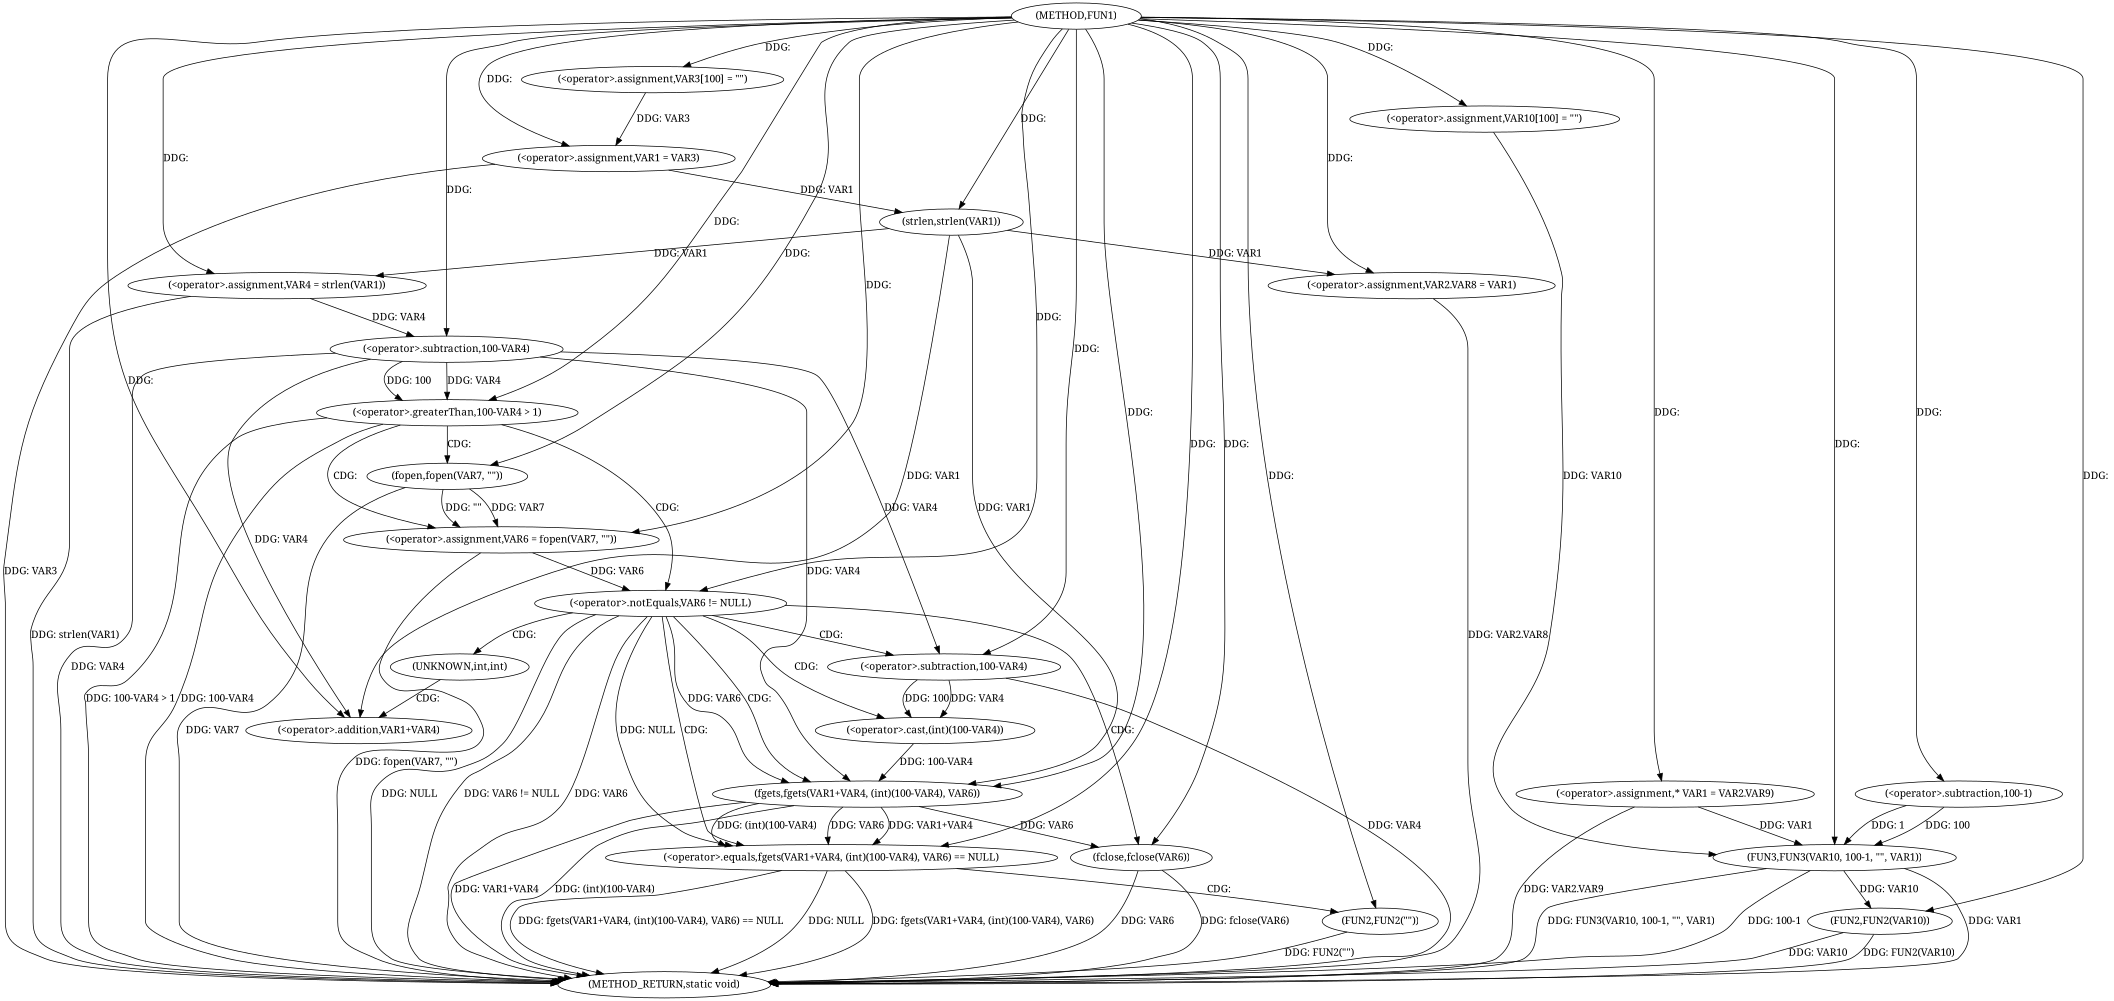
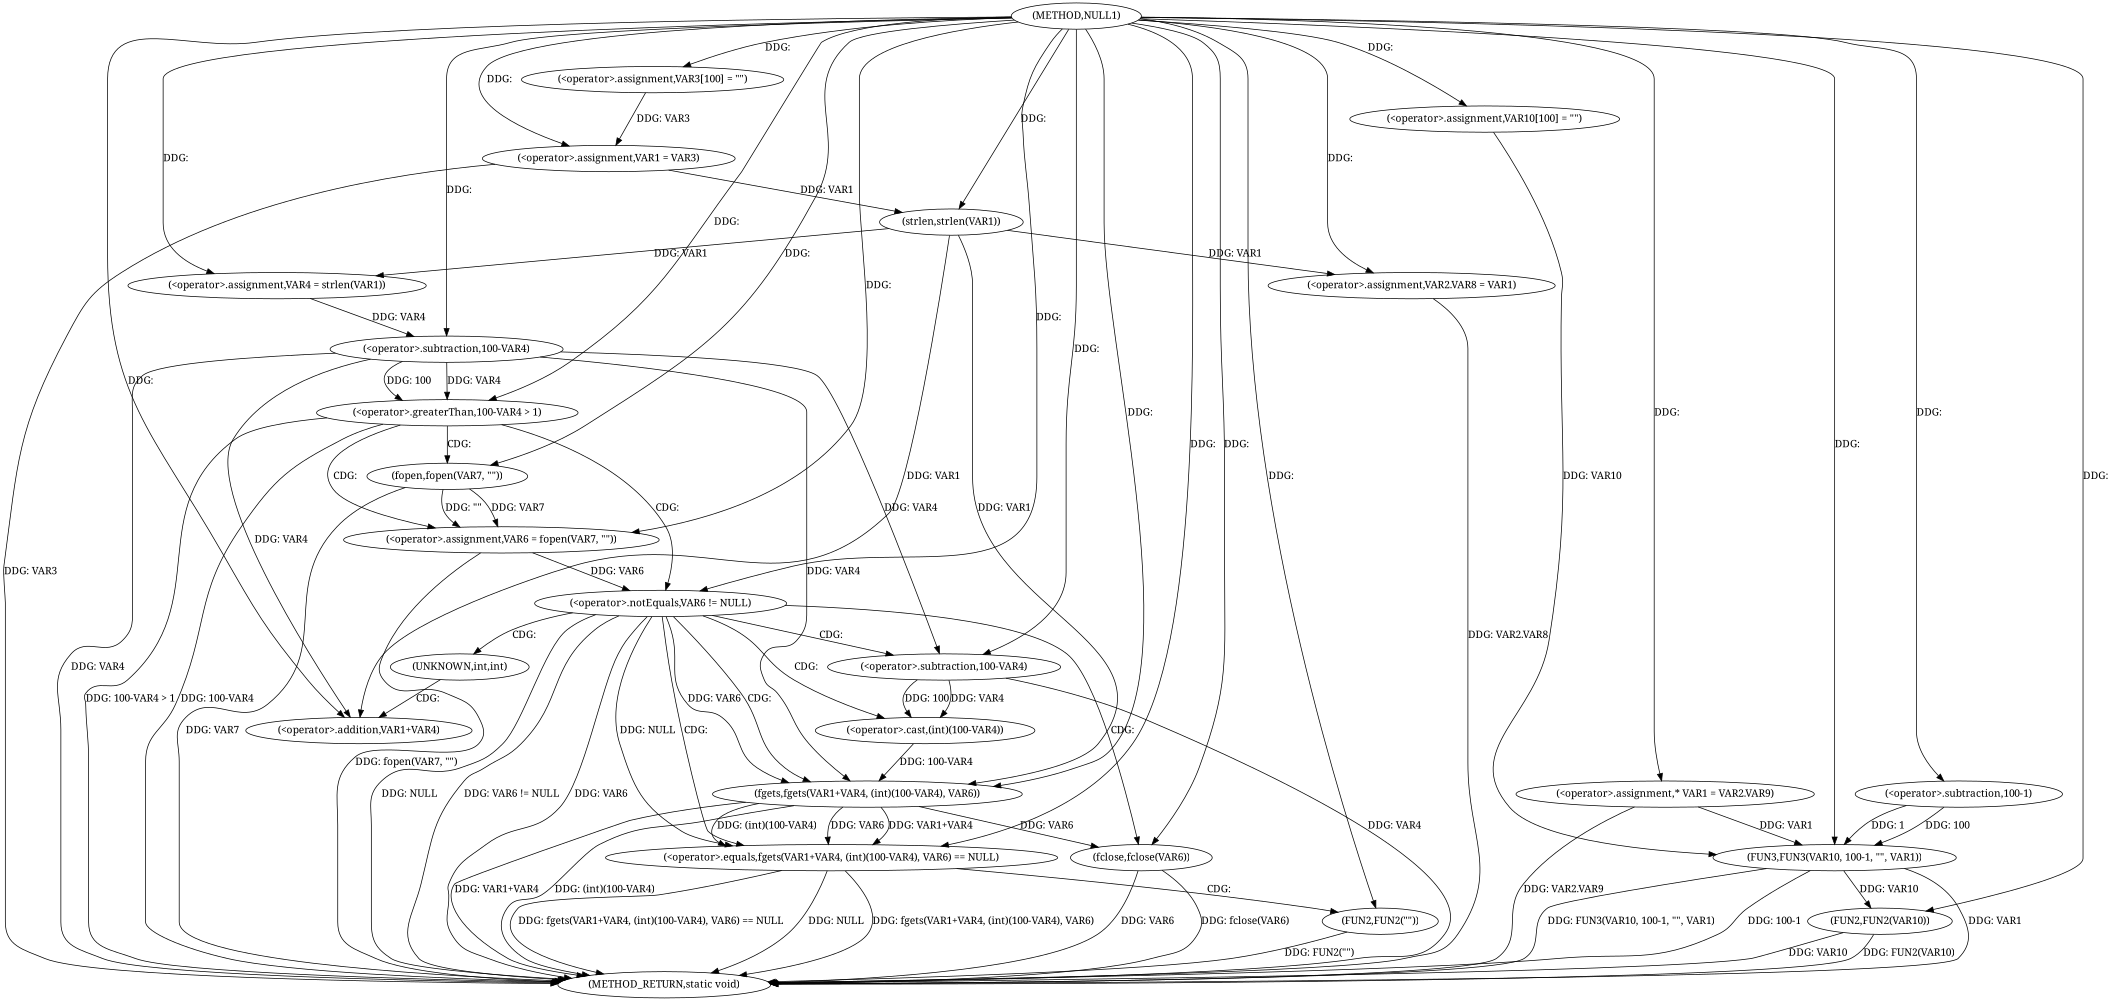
node "(METHOD,FUN1)": label "(METHOD,FUN1)" -> "(METHOD,NULL1)"
edge "(<operator>.assignment,VAR4 = strlen(VAR1))" -> "(METHOD_RETURN,static void)": removed, label "DDG: strlen(VAR1)"
